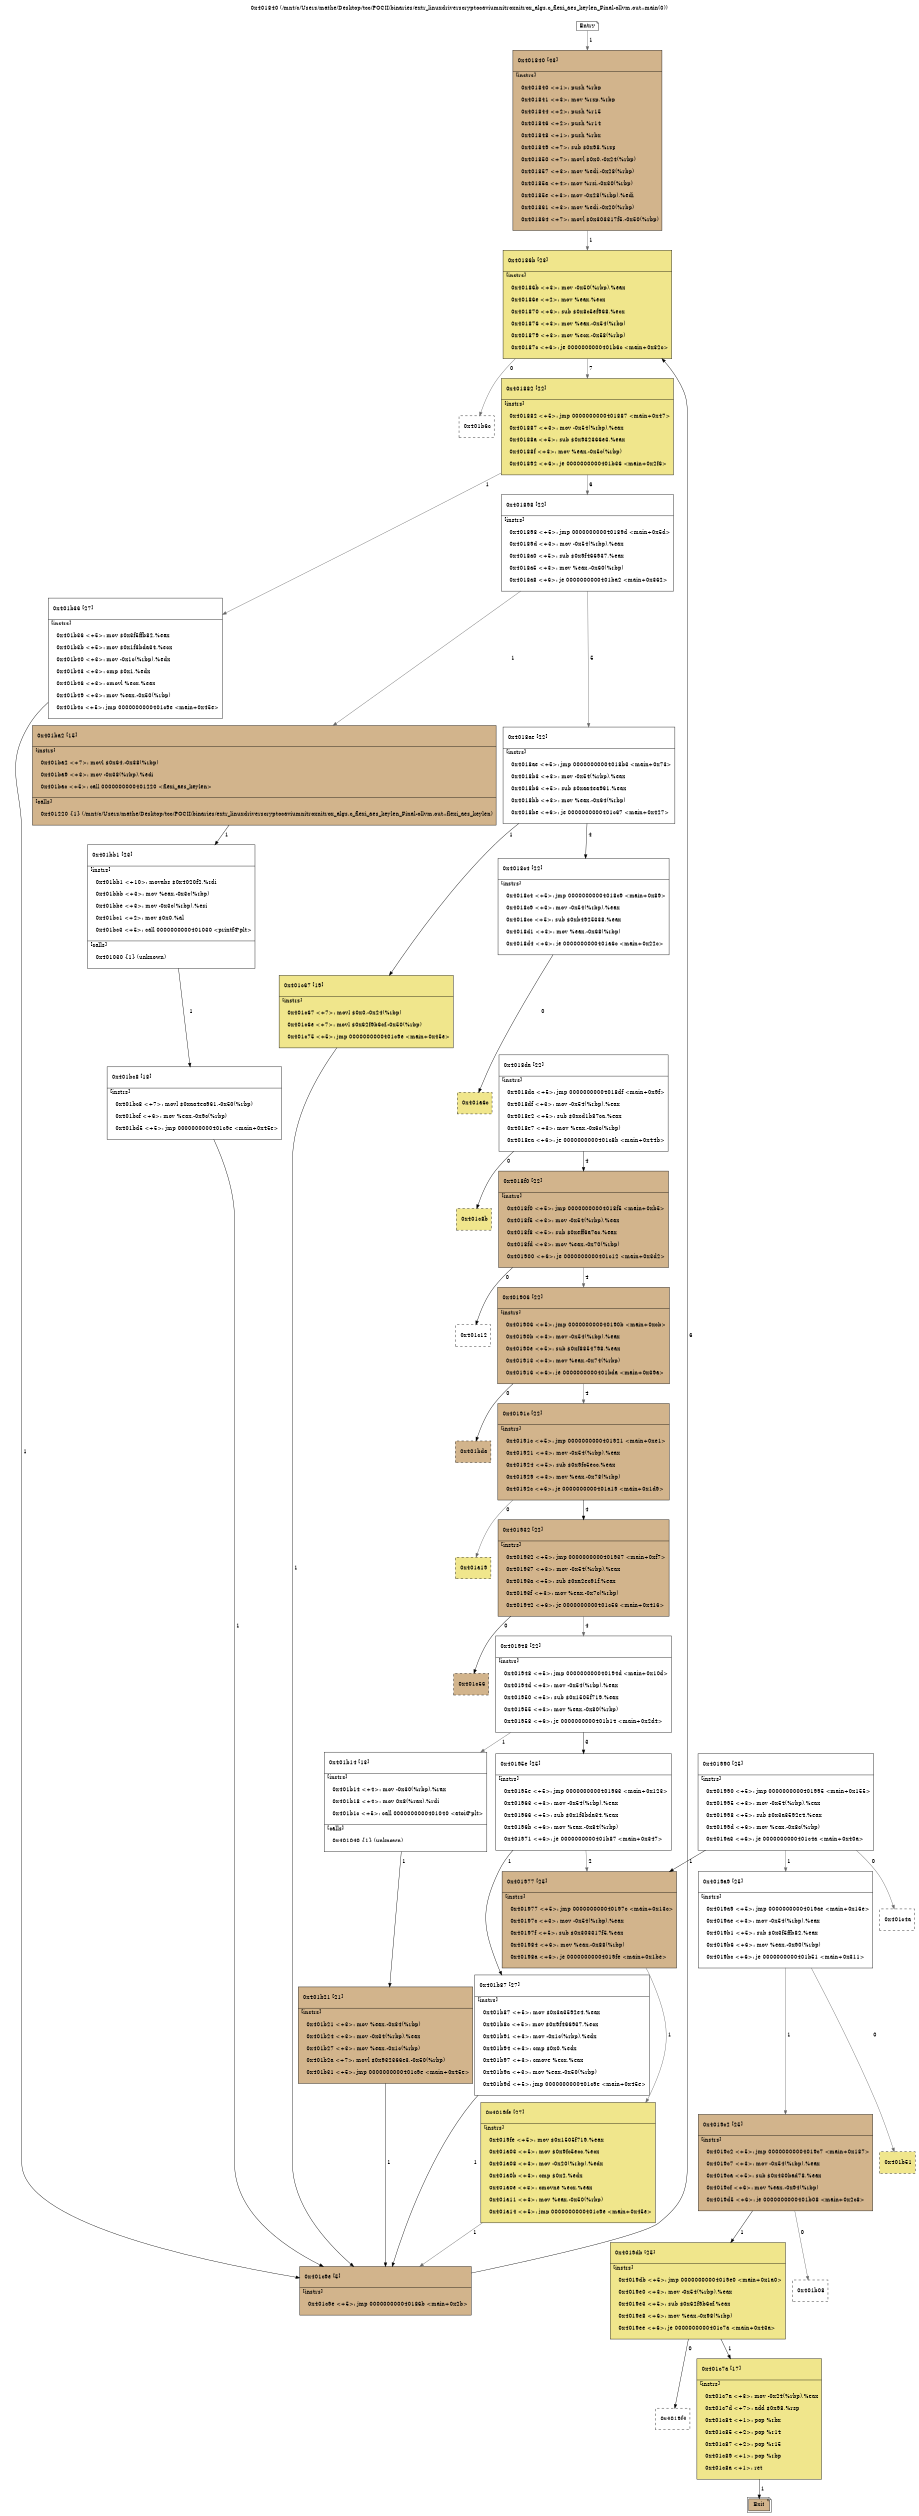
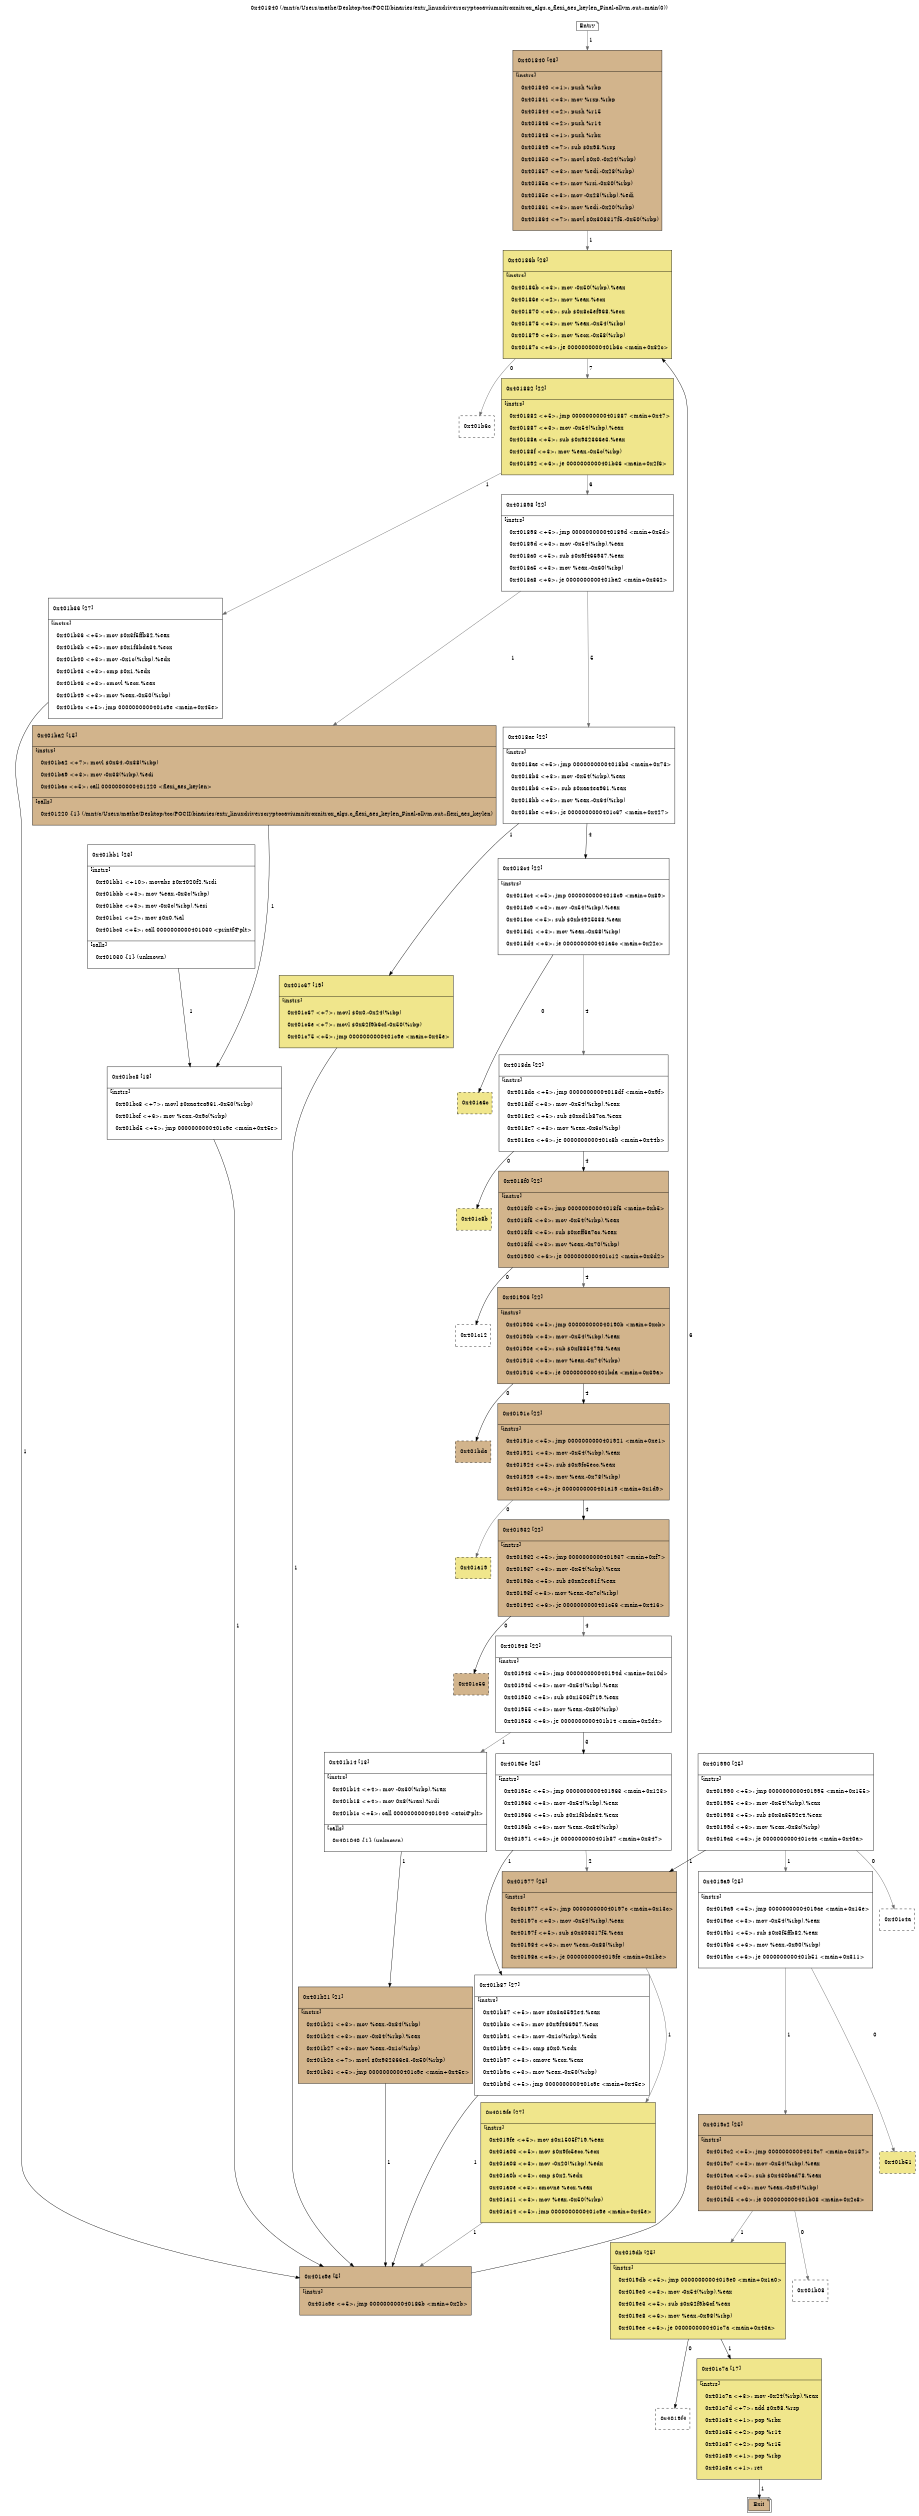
edge "0x401ba2 [15]" -> "0x401bb1 [23]": now "0x401ba2 [15]" -> "0x401bc8 [18]"
edge "0x4018c4 [22]" -> "0x4018da [22]": added, label "4"
edge "0x401906 [22]" -> "0x40191c [22]": color gray40 -> black
edge "0x4019c2 [25]" -> "0x4019db [25]": color black -> gray40
